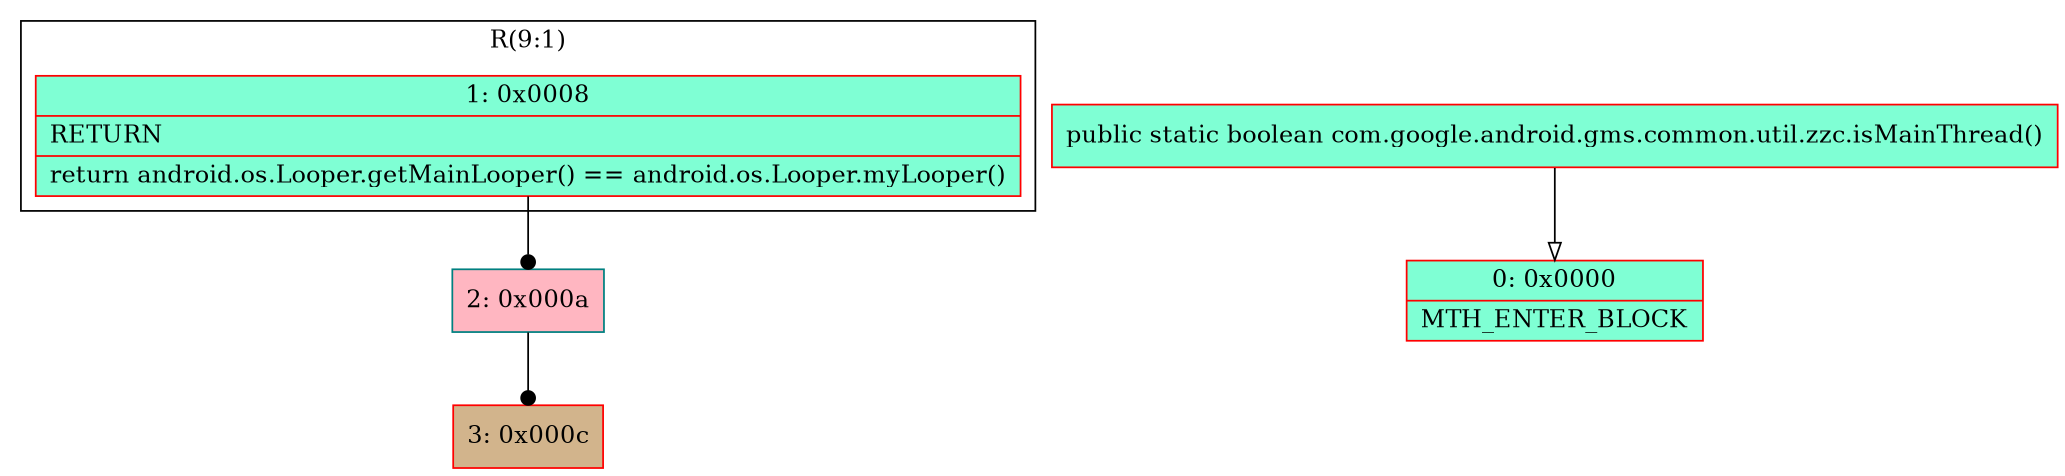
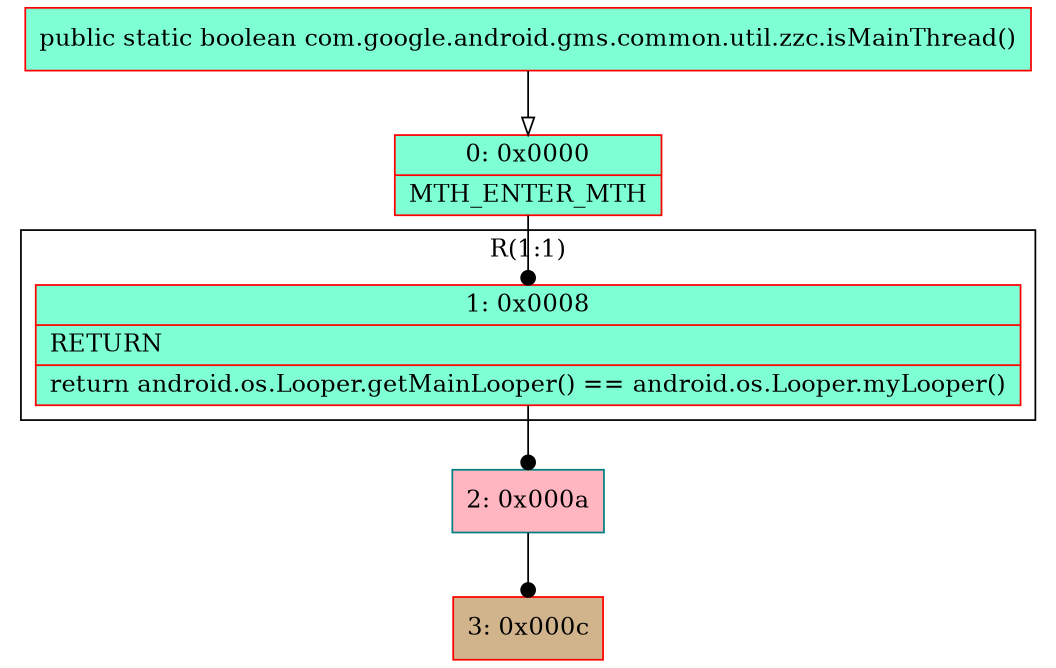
cluster "R(9:1)": label "R(9:1)" -> "R(1:1)"
edge "0: 0x0000" -> "1: 0x0008": added
node "0: 0x0000": text "MTH_ENTER_BLOCK" -> "MTH_ENTER_MTH"
